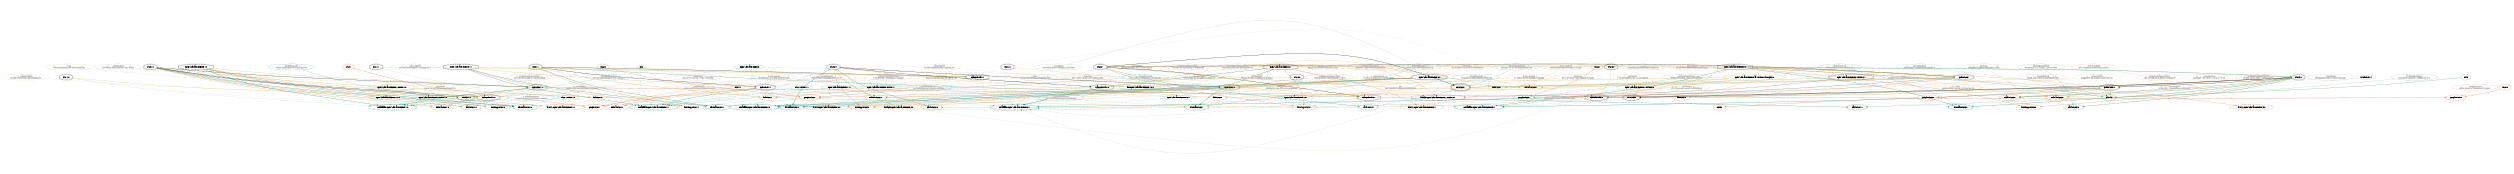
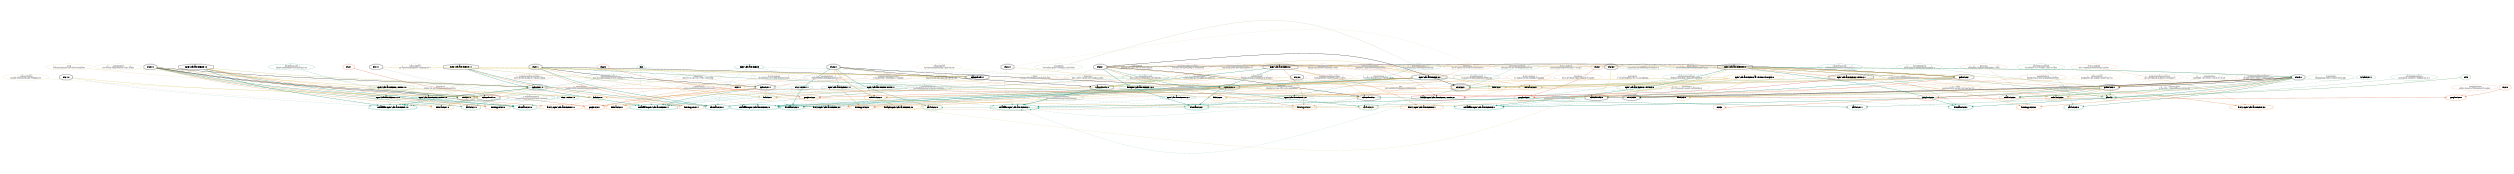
edge "OSL-2.1" -> "BlueOak:OSL-2.1": added
edge "OSL30" -> "google:OSL30": reversed
